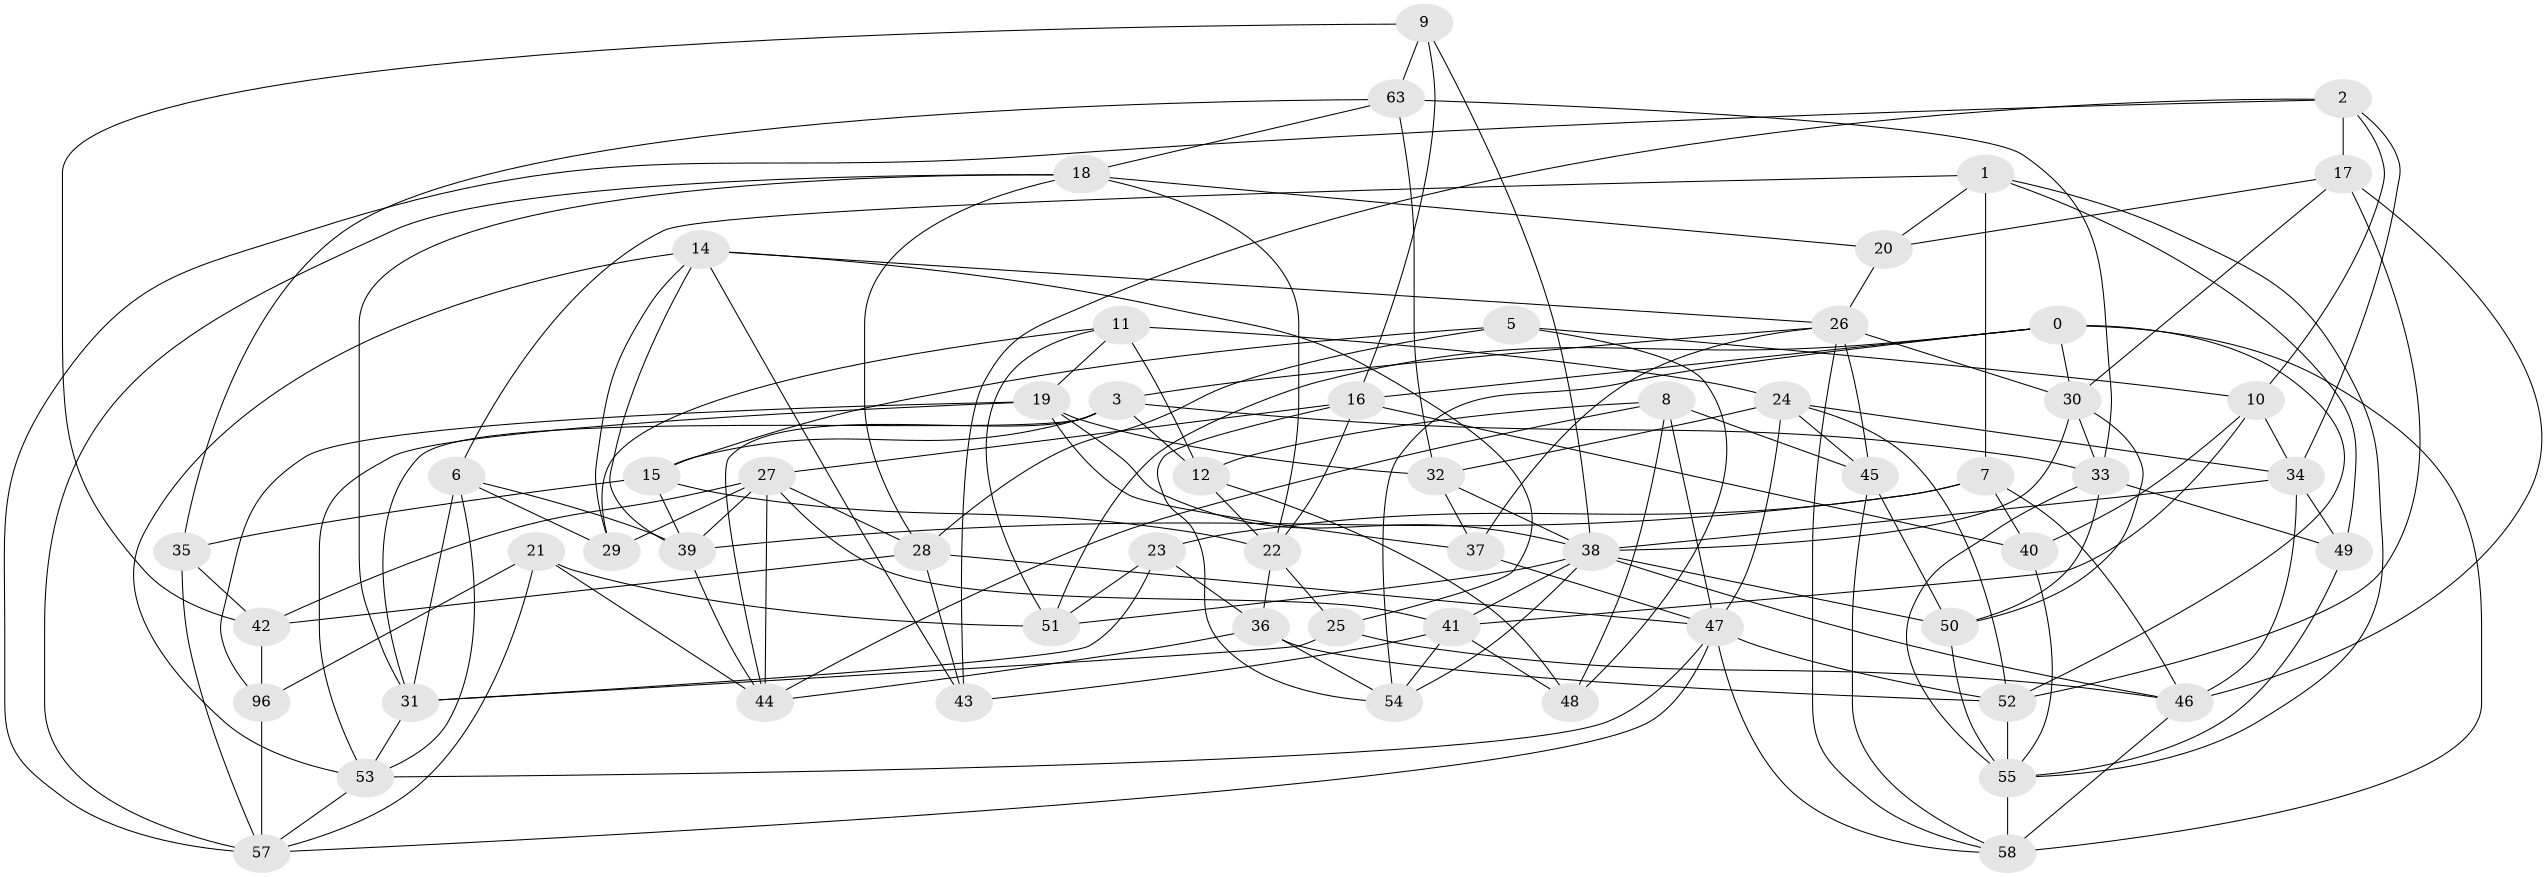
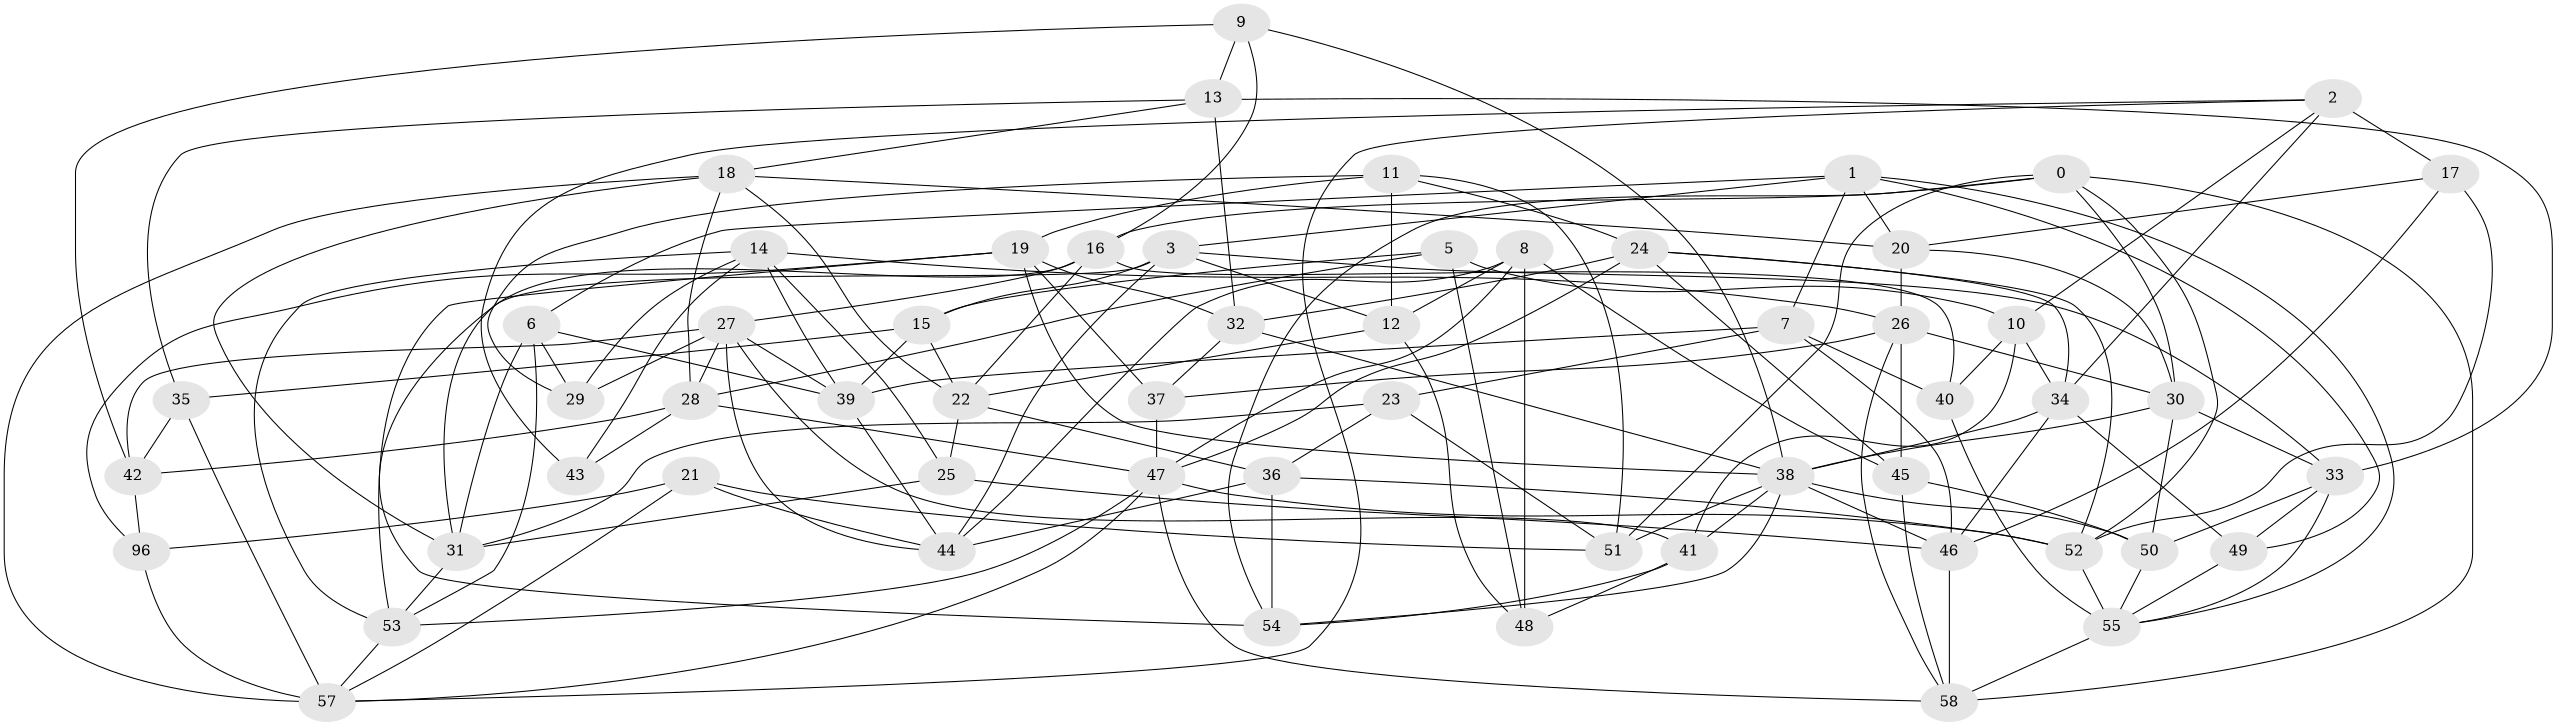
node "63": label "63" -> "13"
edge "17" -- "30": now "20" -- "30"
edge "26" -- "3": now "1" -- "3"
edge "41" -- "43": removed
